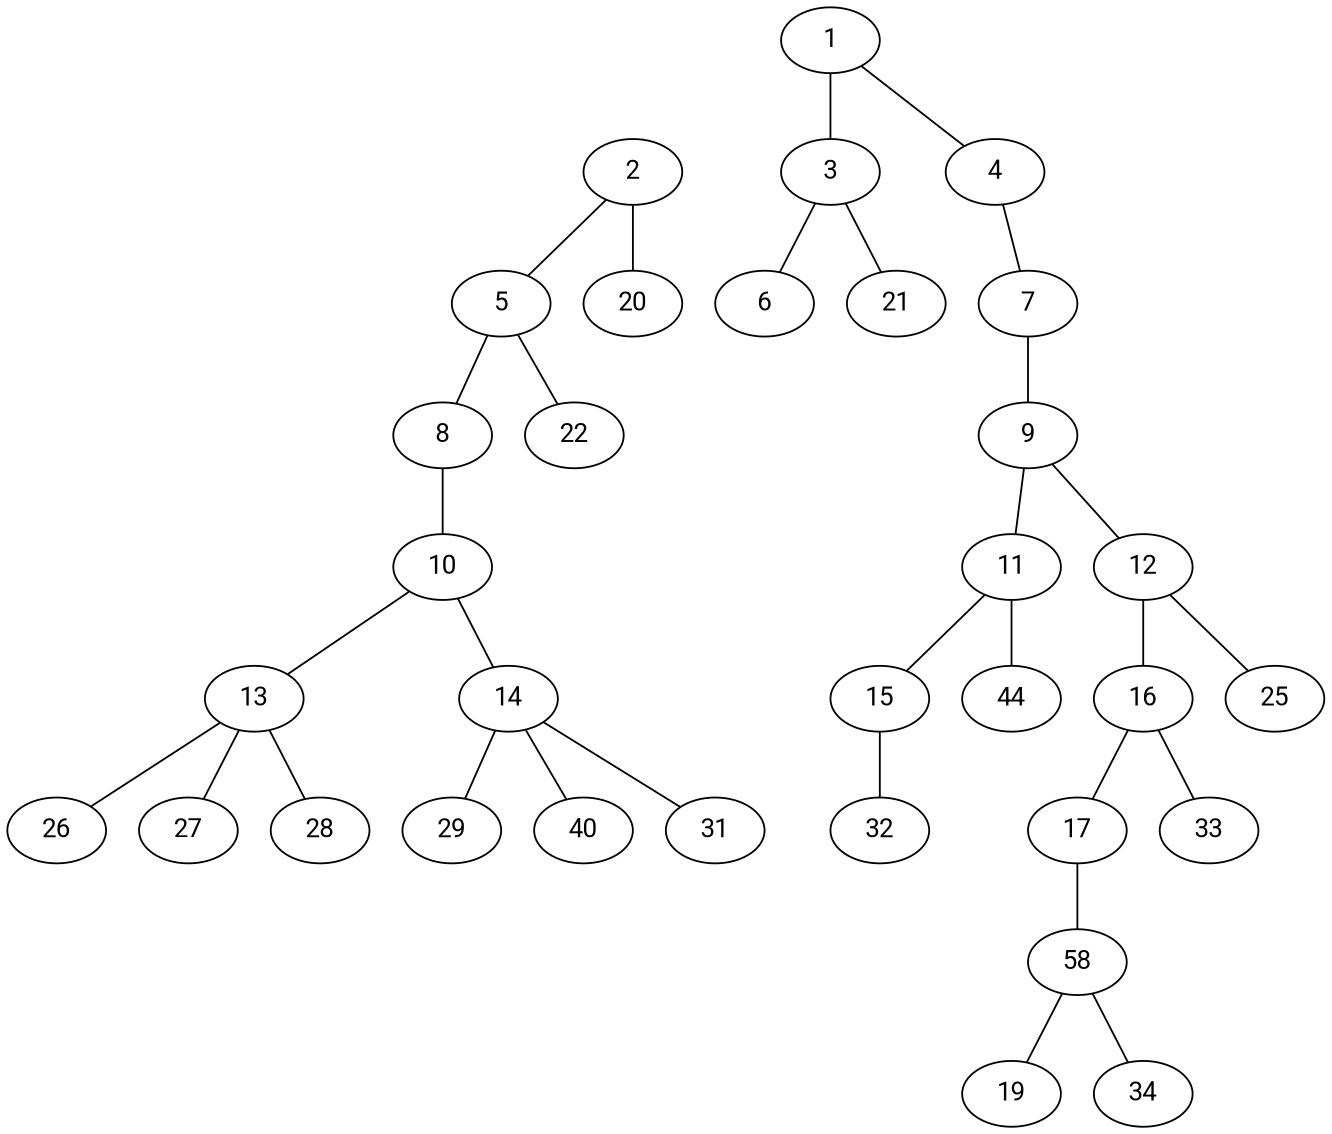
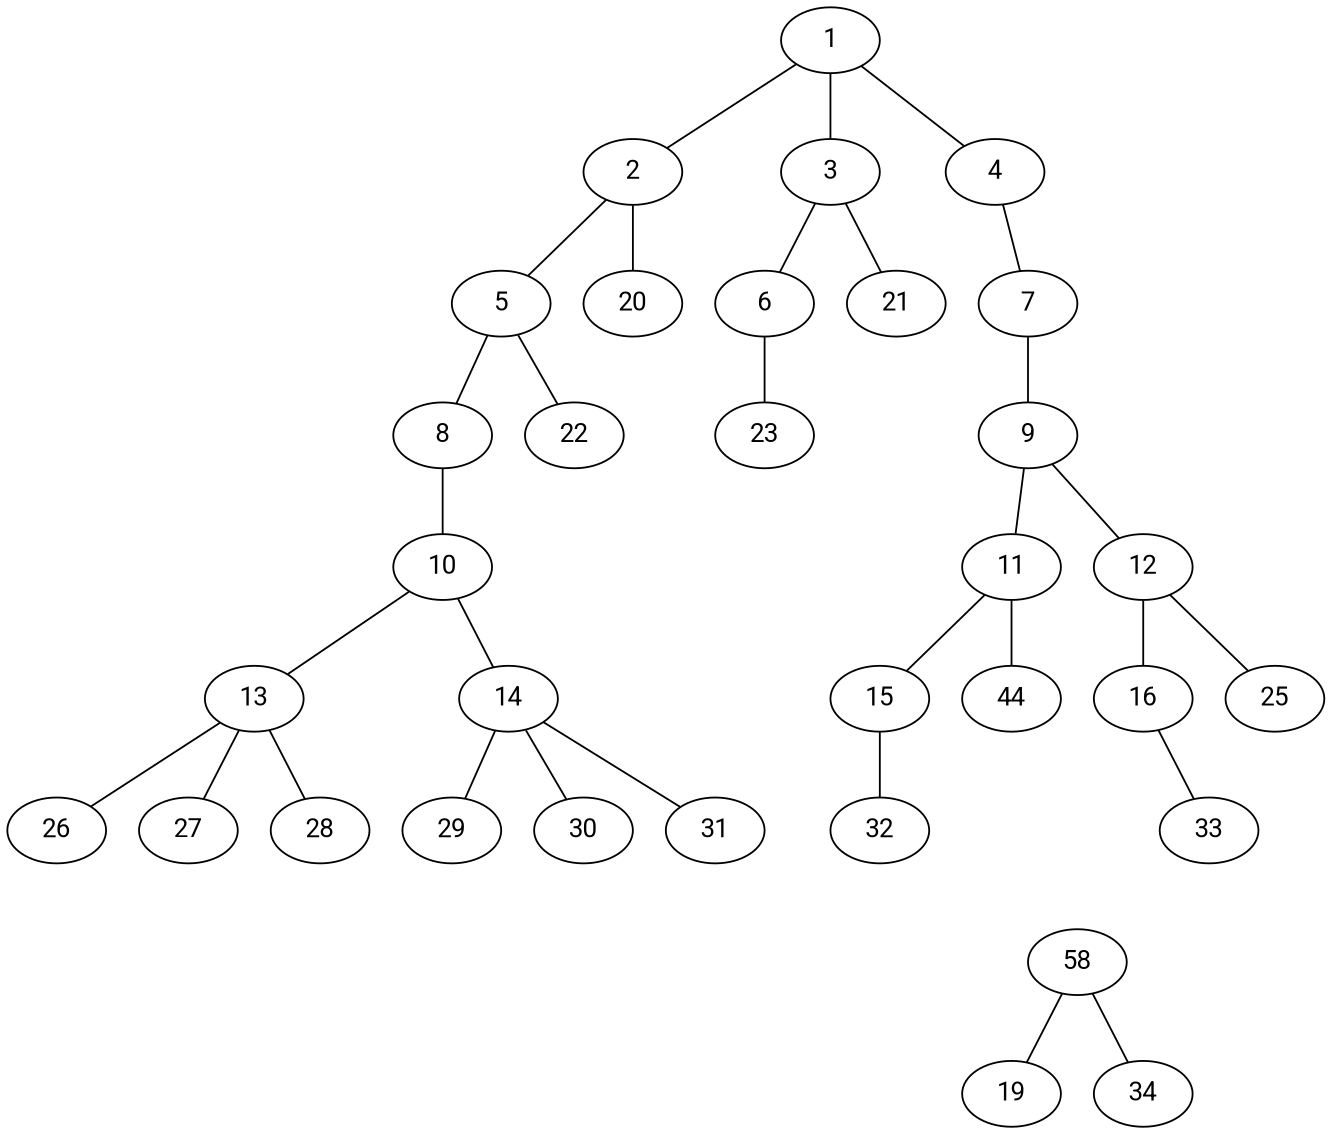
edge "1" -- "2": added
node "23": added
node "40": label "40" -> "30"
node "17": removed
